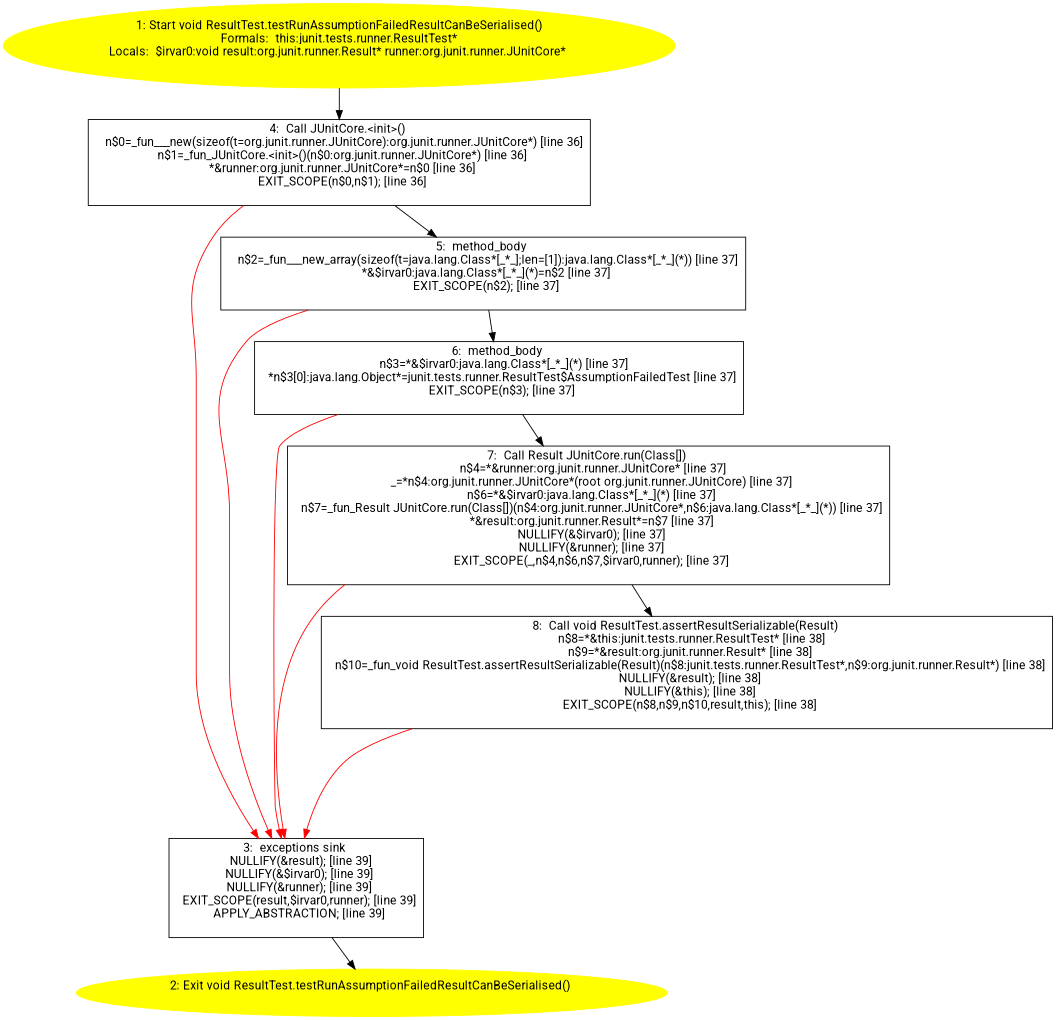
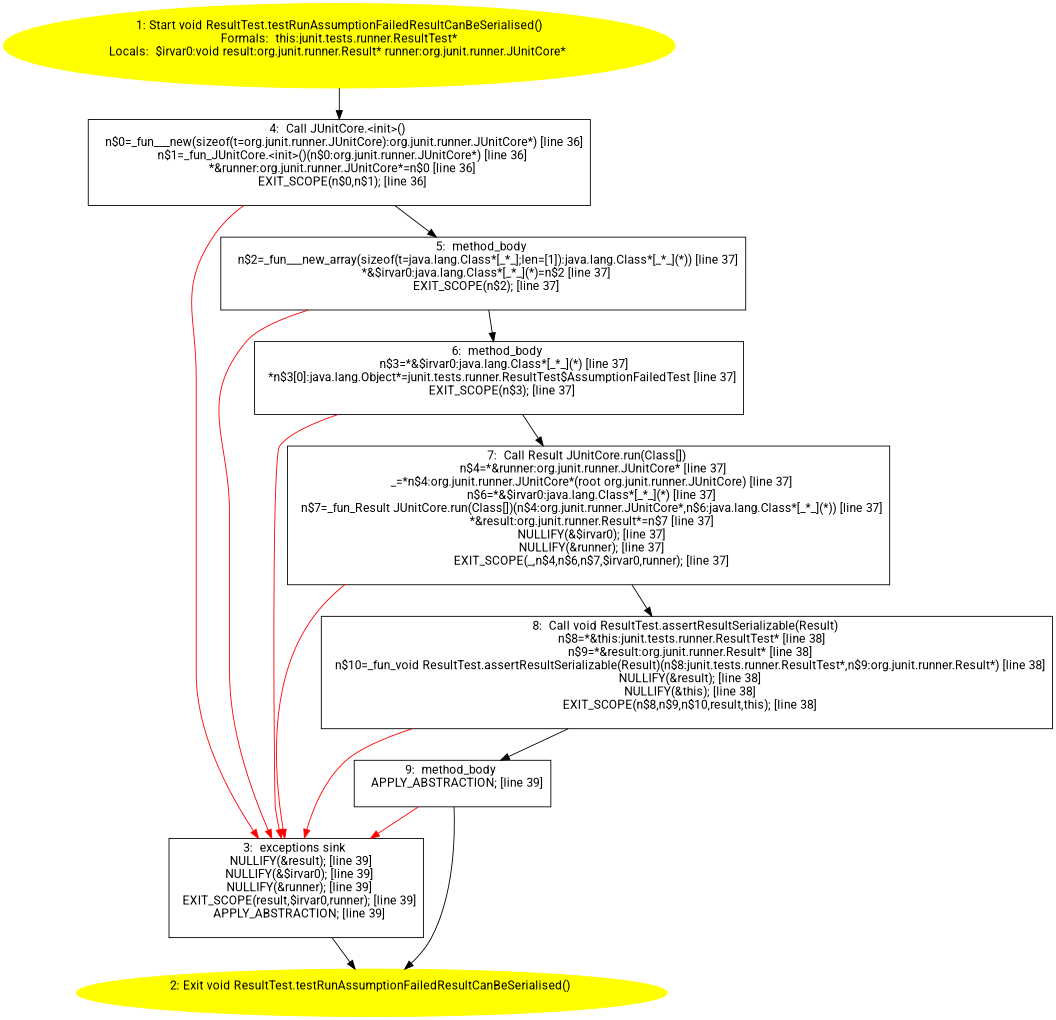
node "9:  method_body APPLY_ABSTRACTION; [line 39]": added
